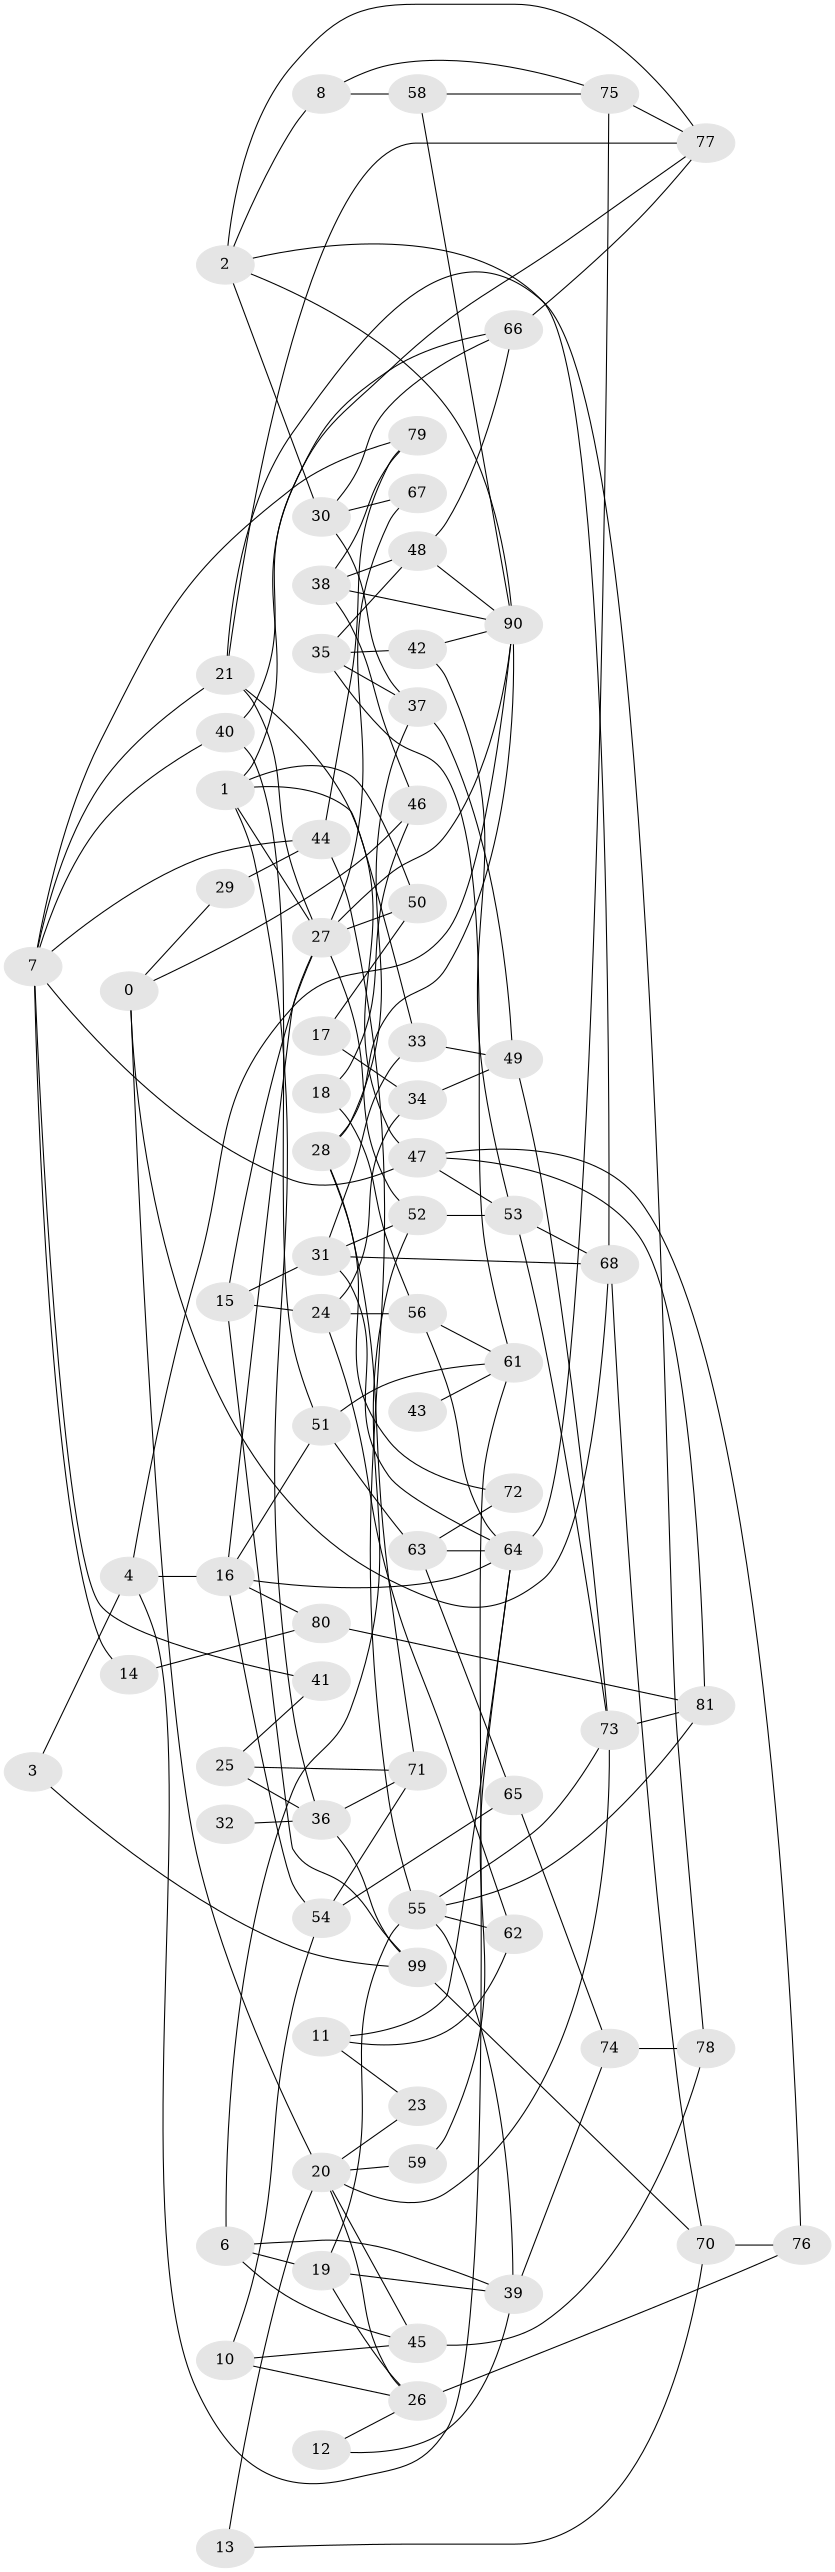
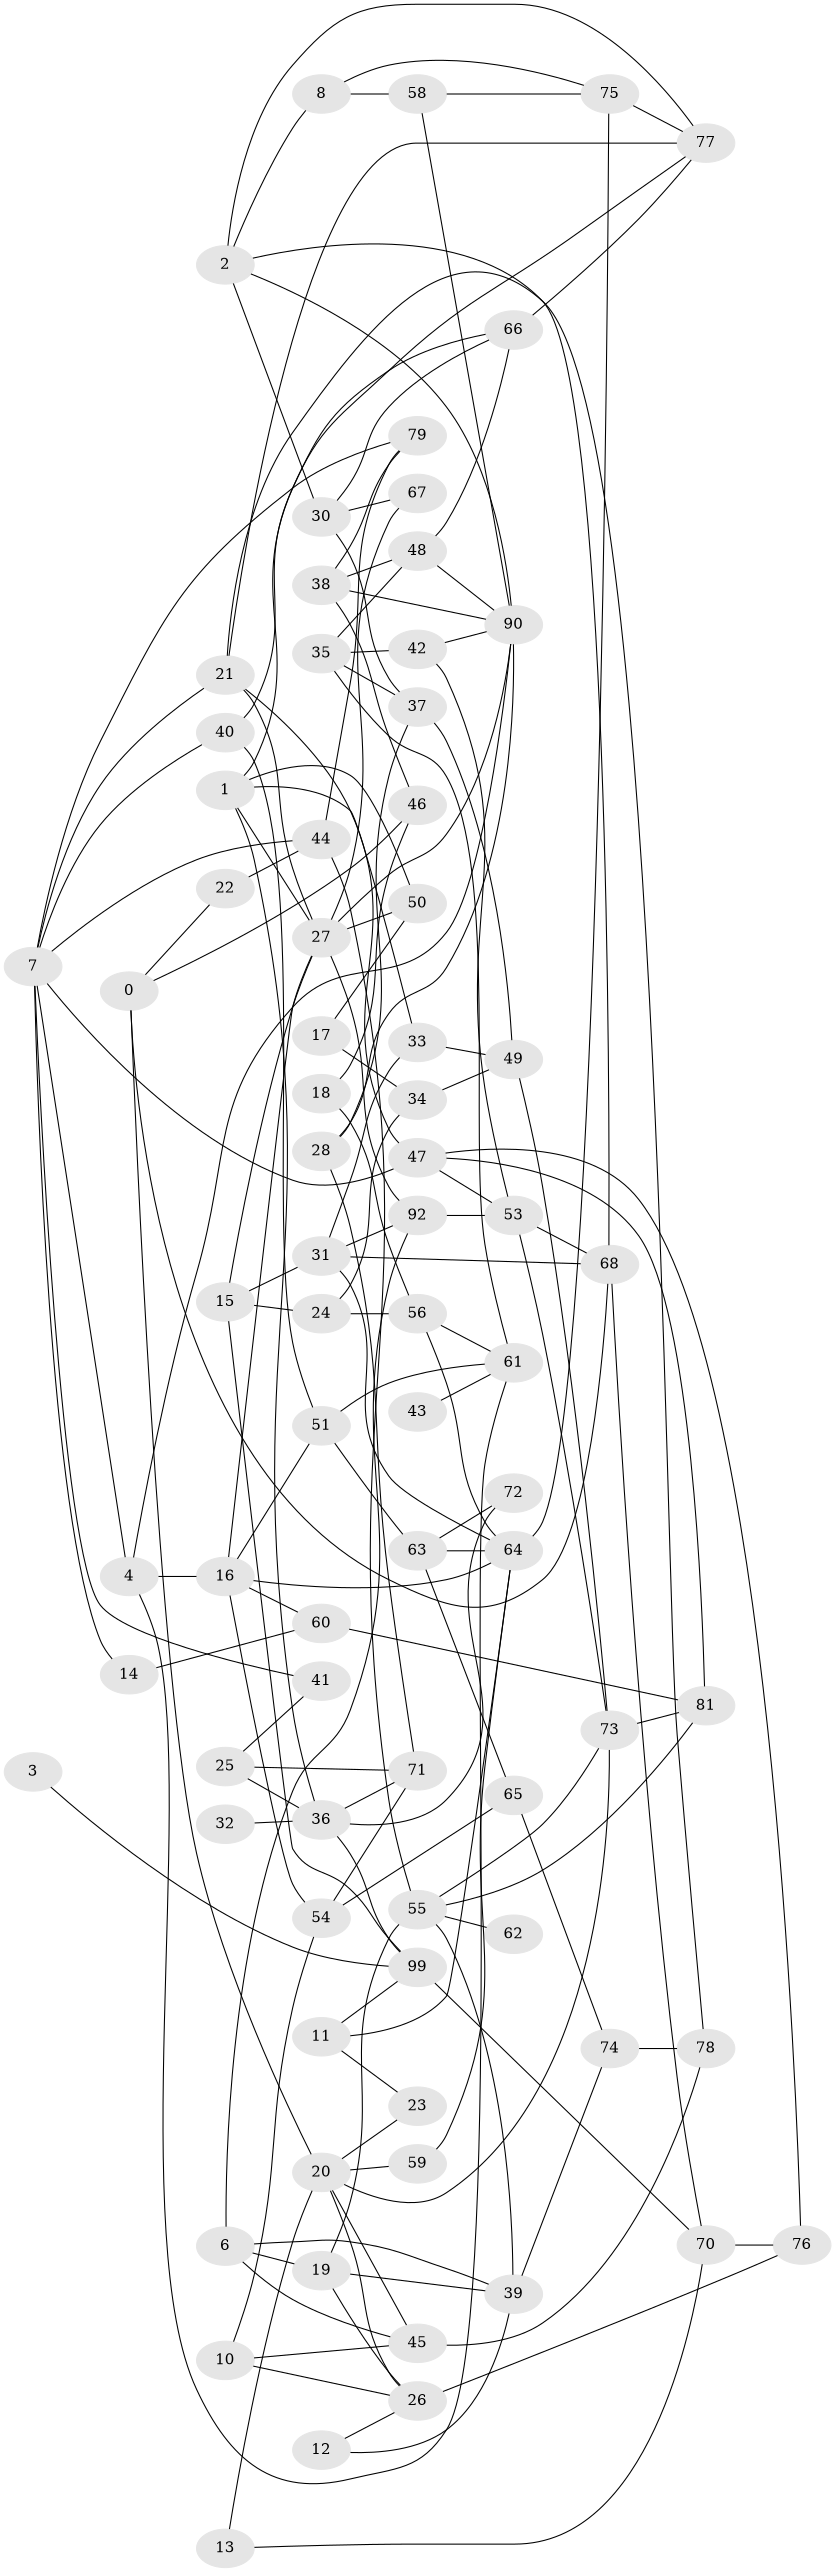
node "29": label "29" -> "22"
node "52": label "52" -> "92"
edge "28" -- "72": now "36" -- "72"
node "80": label "80" -> "60"
edge "24" -- "62": removed
edge "4" -- "3": now "4" -- "7"
edge "62" -- "11": now "99" -- "11"
